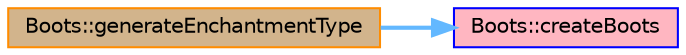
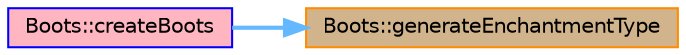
edge "Boots::generateEnchantmentType" -> "Boots::createBoots": reversed
